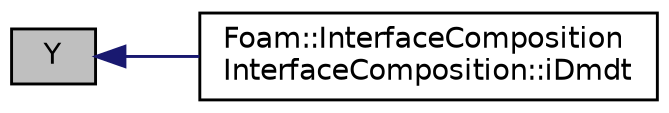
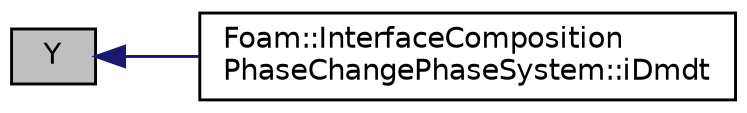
node "Foam::InterfaceComposition InterfaceComposition::iDmdt": label "Foam::InterfaceComposition InterfaceComposition::iDmdt" -> "Foam::InterfaceComposition PhaseChangePhaseSystem::iDmdt"
